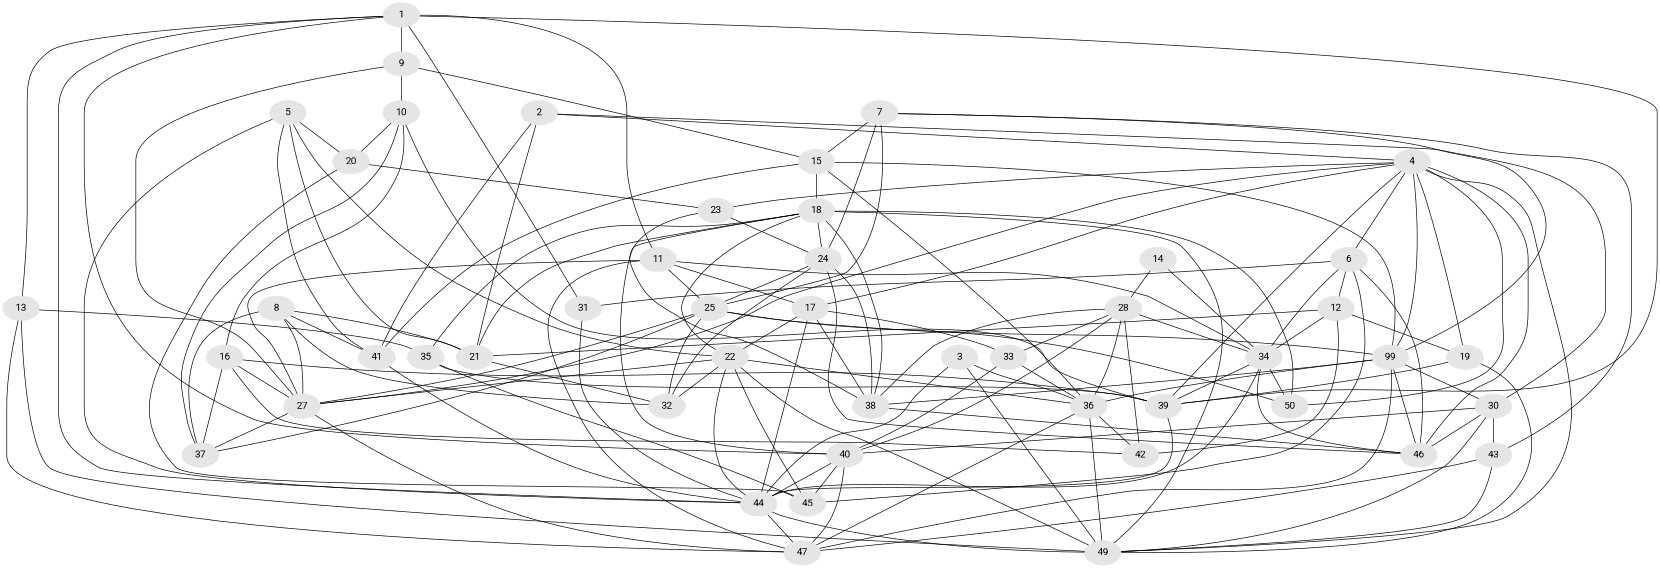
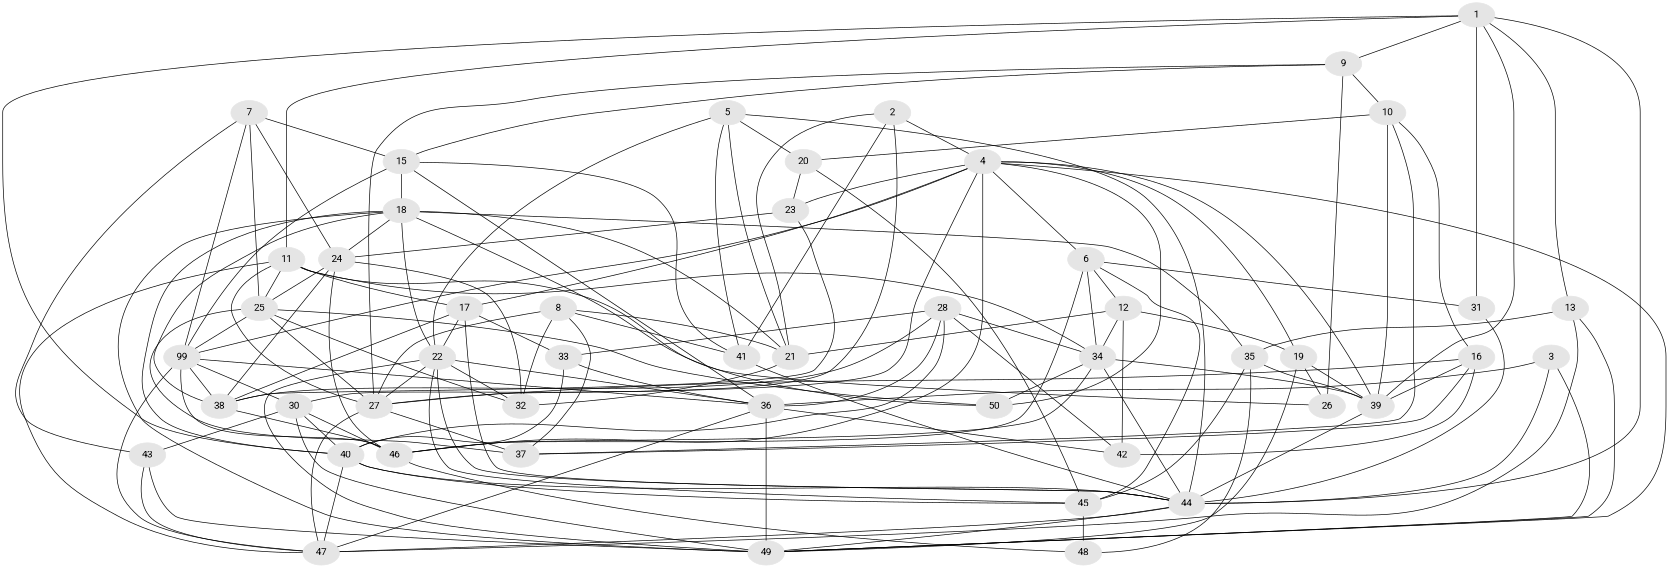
node "14": removed
node "26": added
node "48": added
